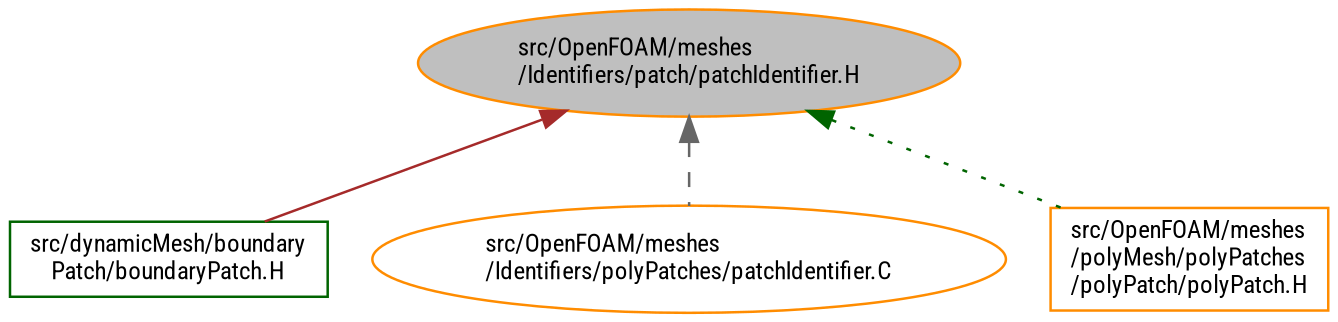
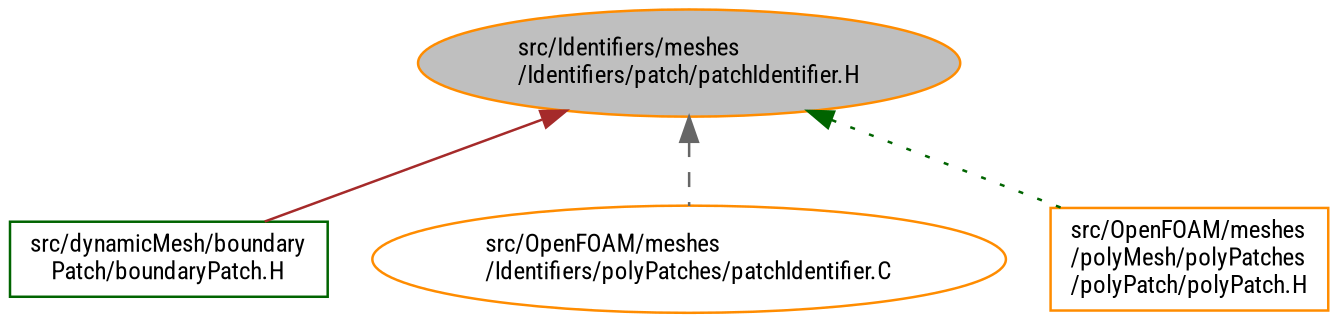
node "src/OpenFOAM/meshes /Identifiers/patch/patchIdentifier.H": label "src/OpenFOAM/meshes /Identifiers/patch/patchIdentifier.H" -> "src/Identifiers/meshes /Identifiers/patch/patchIdentifier.H"
